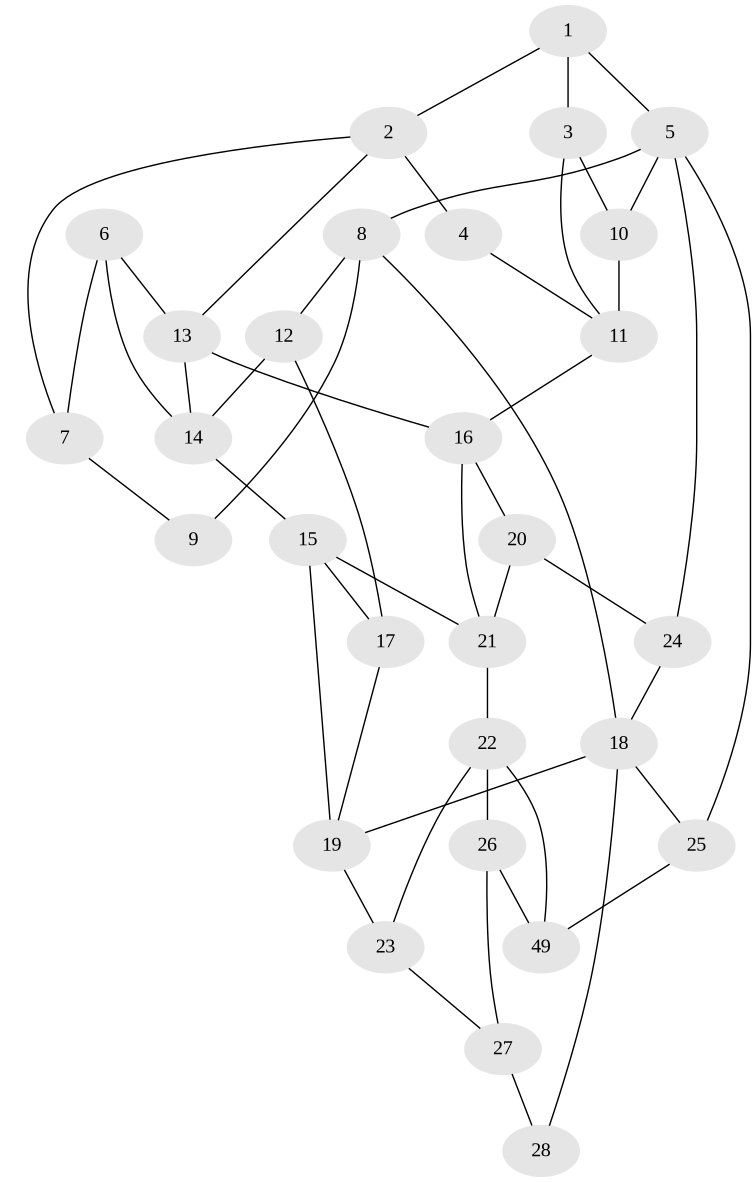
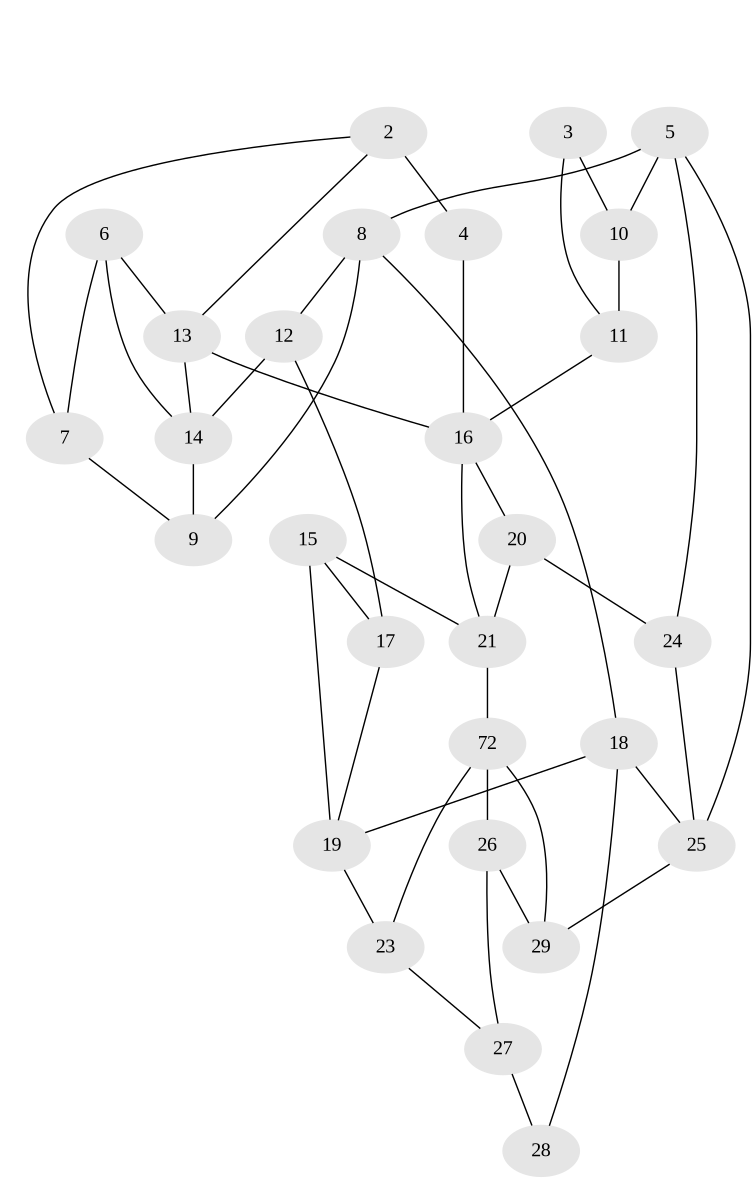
node "1": removed
edge "4" -- "11": now "4" -- "16"
edge "14" -- "15": now "14" -- "9"
edge "24" -- "18": now "24" -- "25"
node "22": label "22" -> "72"
node "49": label "49" -> "29"
